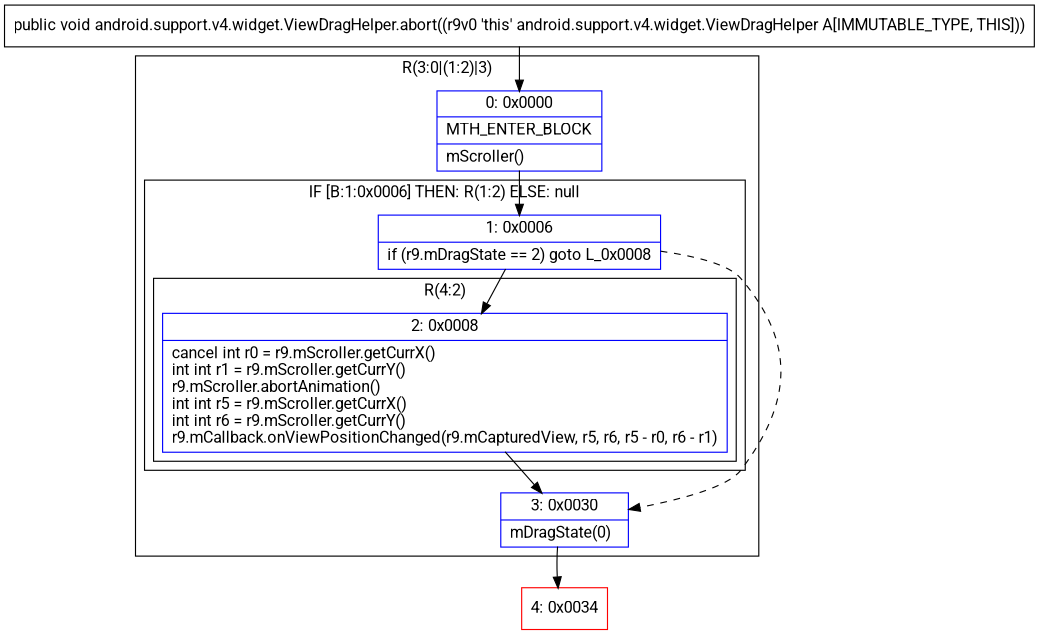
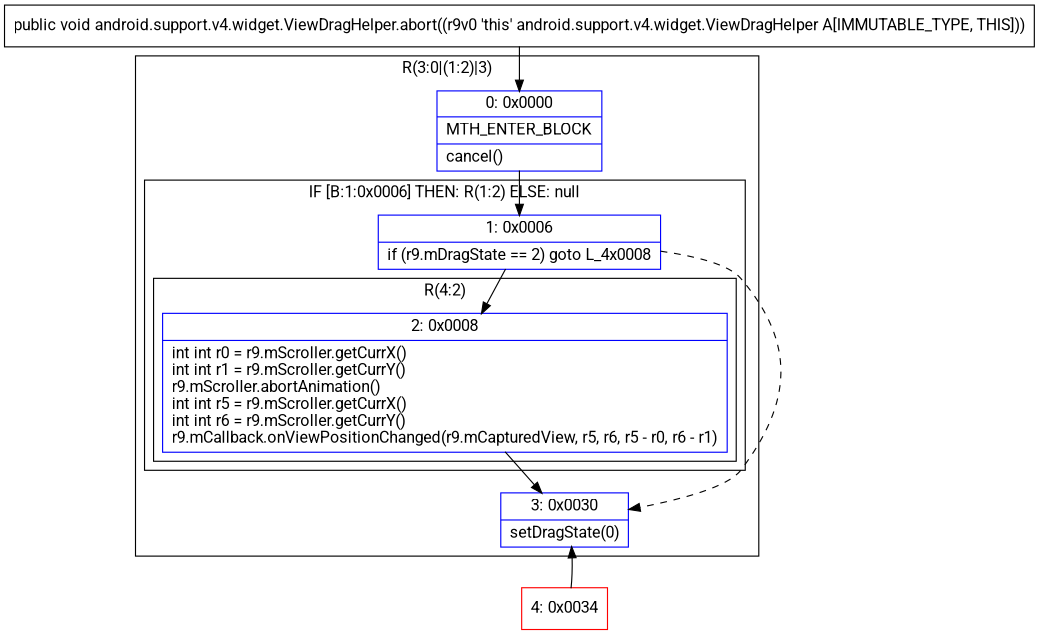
node "0: 0x0000": text "mScroller()" -> "cancel()"
node "1: 0x0006": text "if (r9.mDragState == 2) goto L_0x0008" -> "if (r9.mDragState == 2) goto L_4x0008"
node "2: 0x0008": text "cancel int r0 = r9.mScroller.getCurrX()" -> "int int r0 = r9.mScroller.getCurrX()"
node "3: 0x0030": text "mDragState(0)" -> "setDragState(0)"
edge "3: 0x0030" -> "4: 0x0034": reversed
